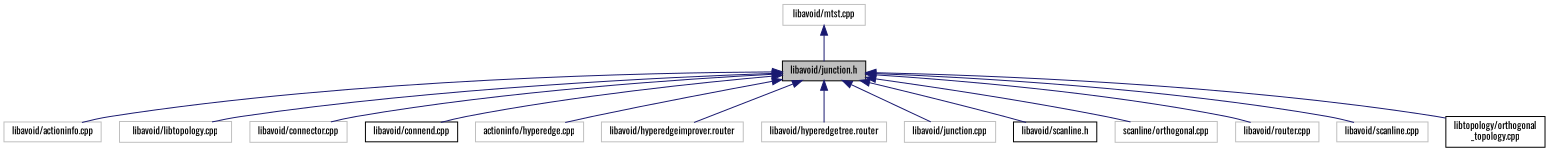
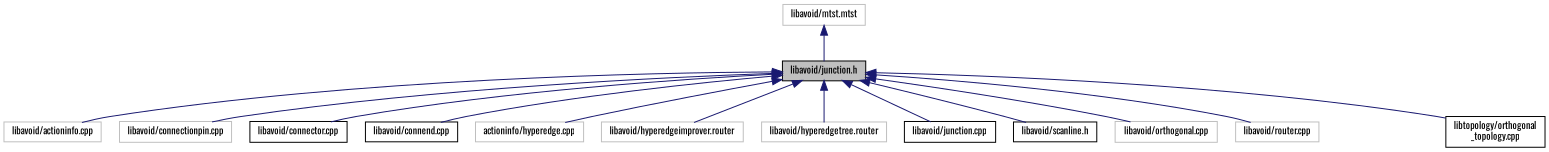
node "libavoid/mtst.cpp": label "libavoid/mtst.cpp" -> "libavoid/mtst.mtst"
node "libavoid/libtopology.cpp": label "libavoid/libtopology.cpp" -> "libavoid/connectionpin.cpp"
node "libavoid/connector.cpp": color grey75 -> black
node "libavoid/junction.cpp": color grey75 -> black
node "scanline/orthogonal.cpp": label "scanline/orthogonal.cpp" -> "libavoid/orthogonal.cpp"
node "libavoid/scanline.cpp": removed
